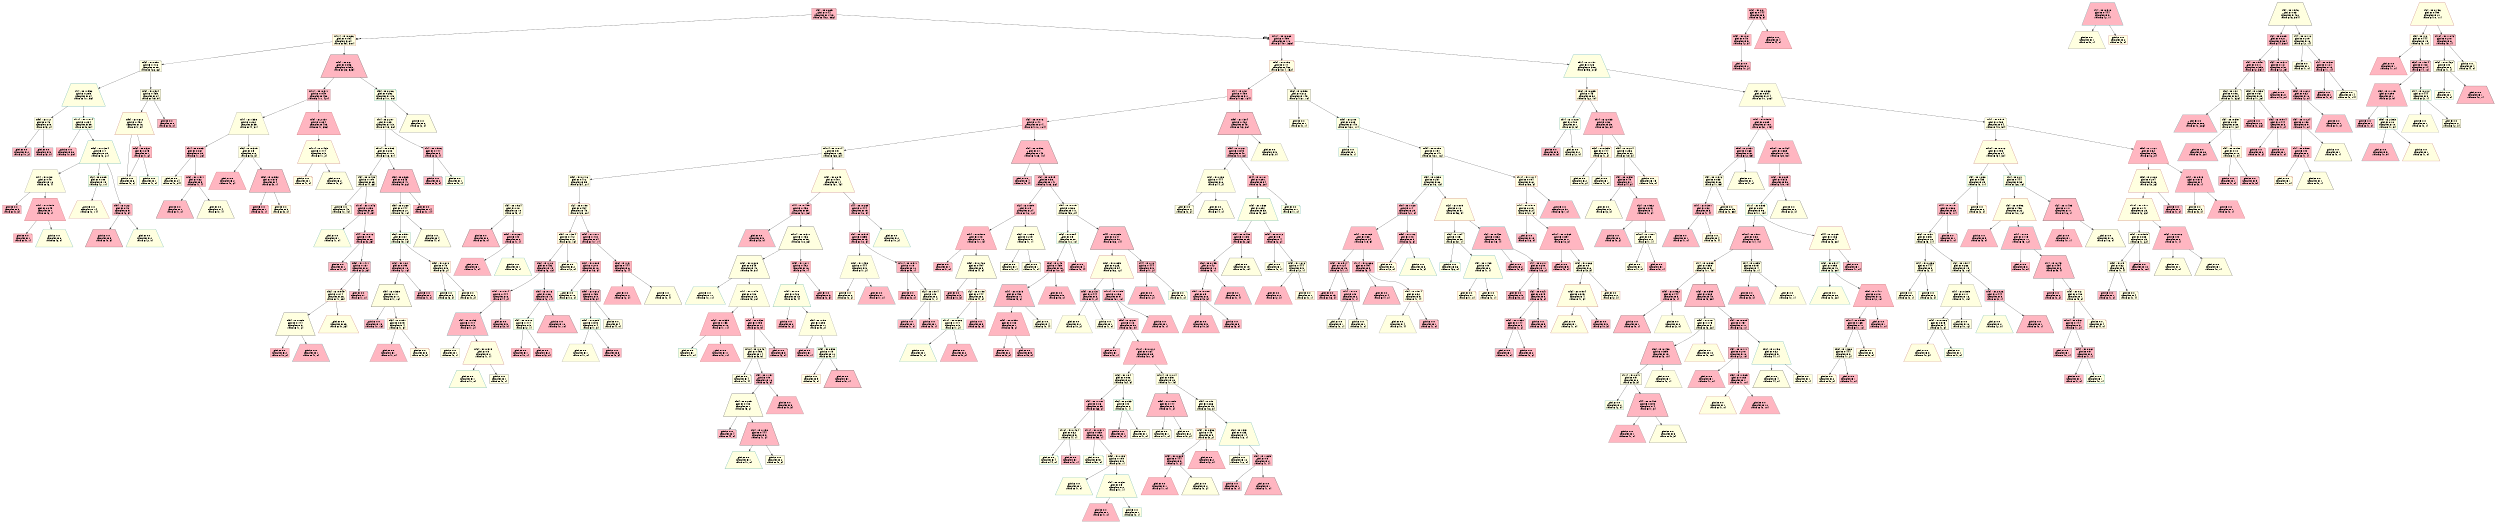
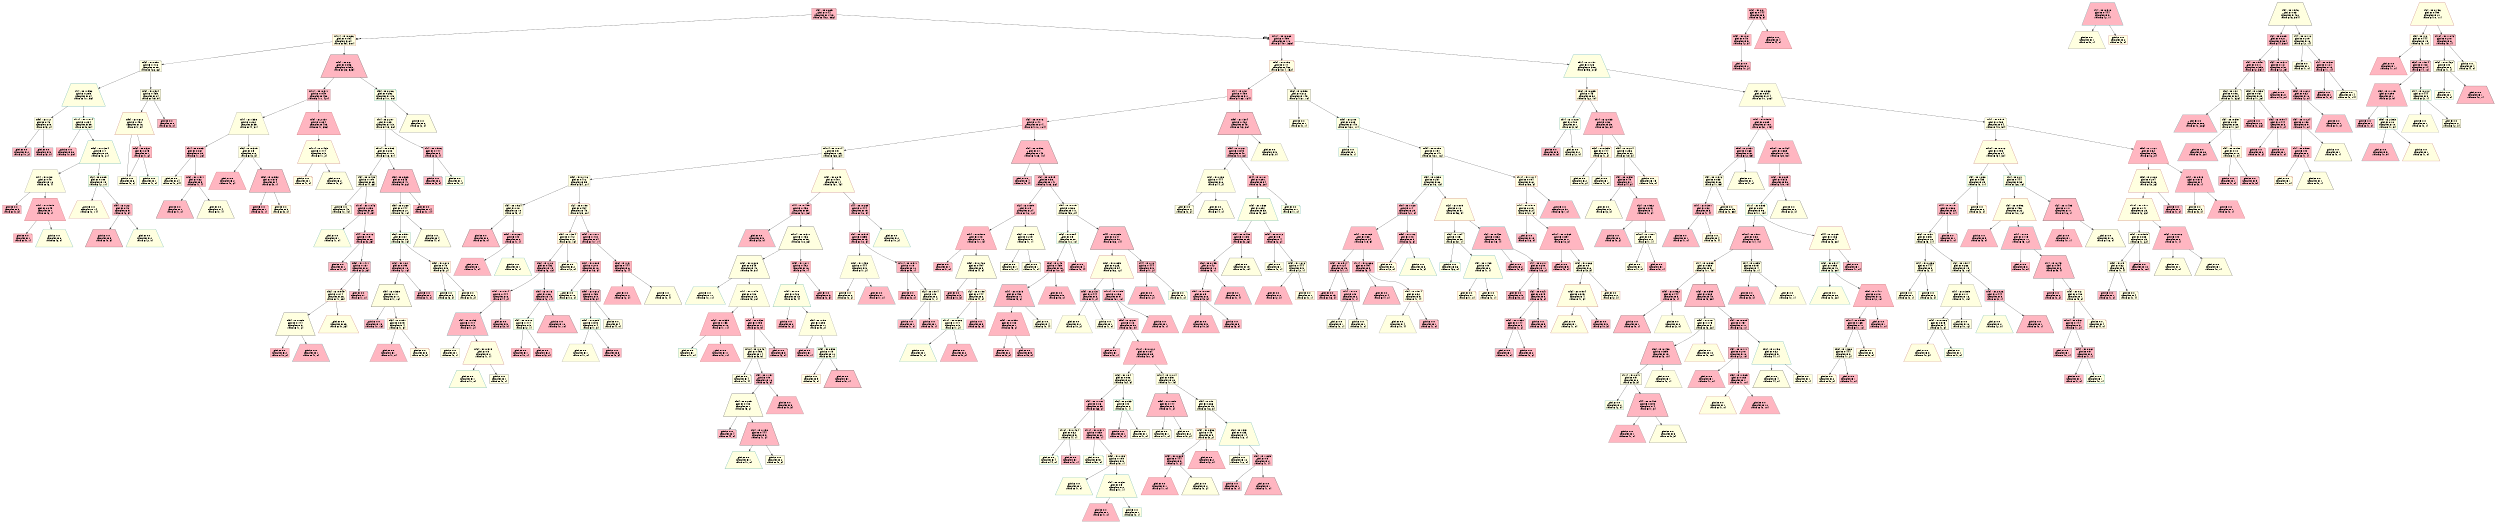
edge "X[6] <= -1.304 gini = 0.4 samples = 29 value = [8, 21]" -> "X[9] <= 0.221 gini = 0.48 samples = 5 value = [2, 3]": now "X[2] <= 0.809 gini = 0.188 samples = 19 value = [2, 17]" -> "X[9] <= 0.221 gini = 0.48 samples = 5 value = [2, 3]"
edge "X[9] <= -0.776 gini = 0.472 samples = 55 value = [34, 21]" -> "X[5] <= 1.924 gini = 0.18 samples = 10 value = [9, 1]": added
